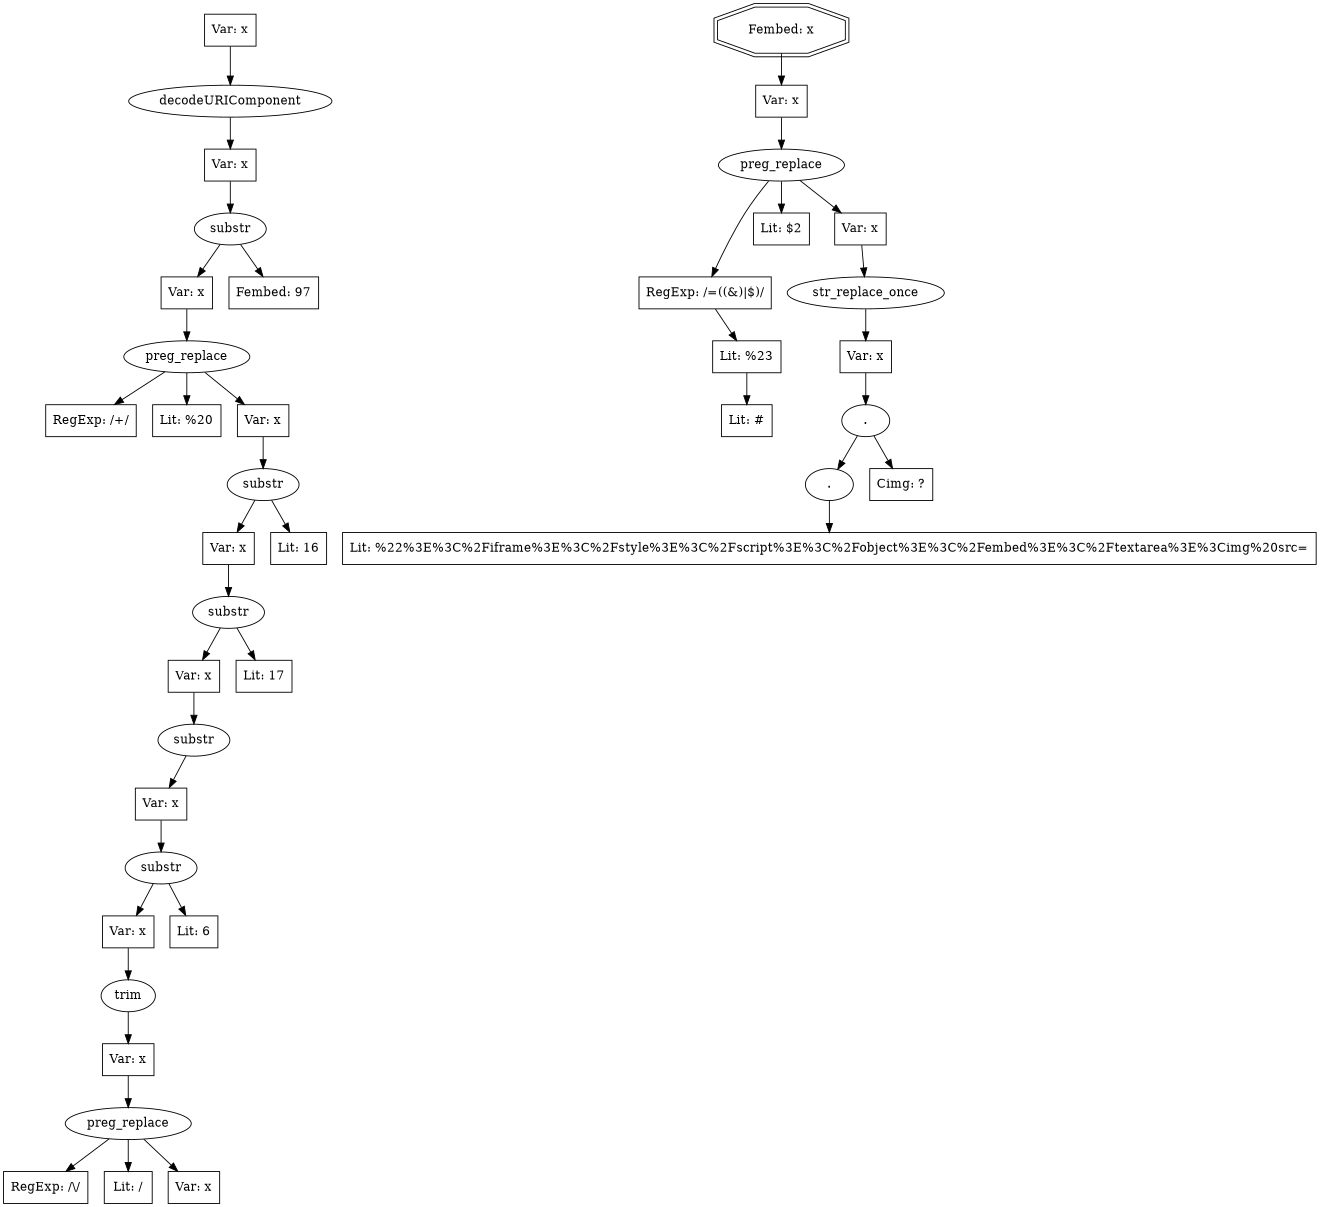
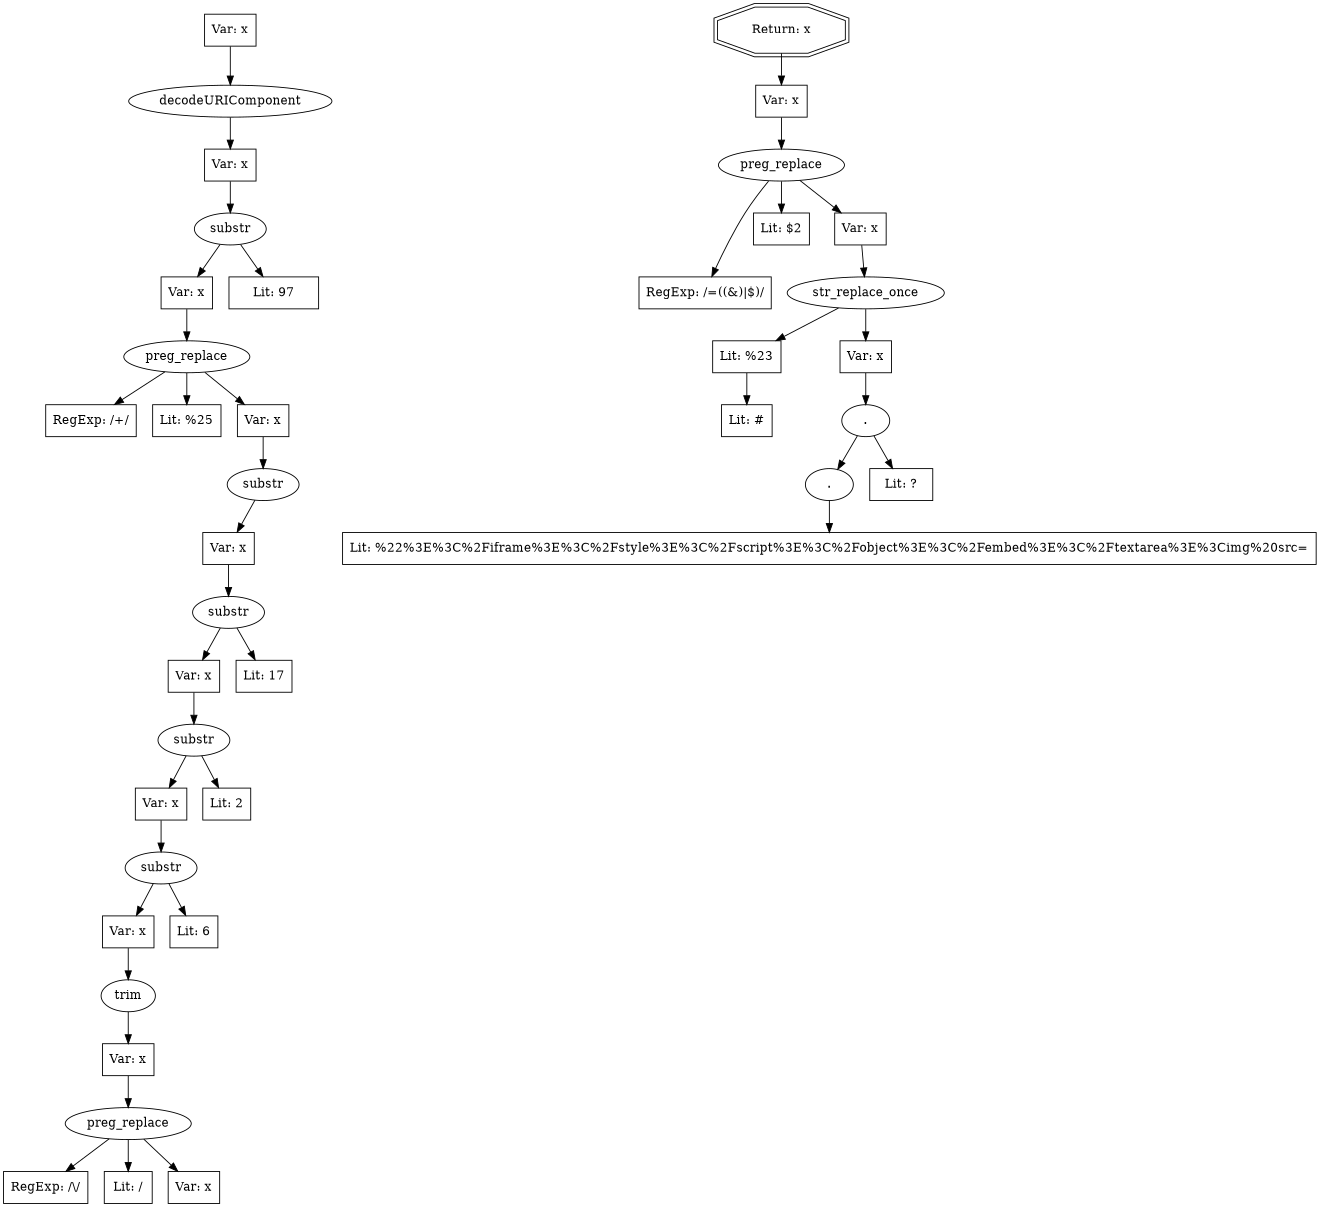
node "Fembed: x": label "Fembed: x" -> "Return: x"
node "Fembed: 97": label "Fembed: 97" -> "Lit: 97"
edge "RegExp: /=((&)|$)/" -> "Lit: %23": now "str_replace_once" -> "Lit: %23"
node "Lit: %20": label "Lit: %20" -> "Lit: %25"
node "Cimg: ?": label "Cimg: ?" -> "Lit: ?"
node "Lit: 16": removed
node "Lit: 2": added
